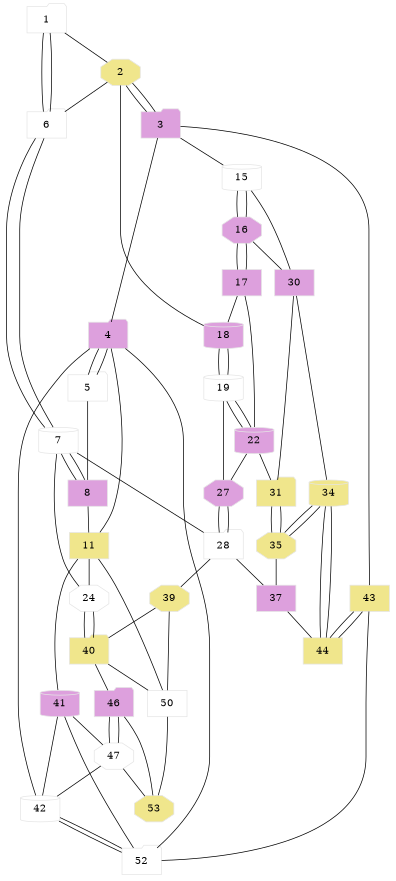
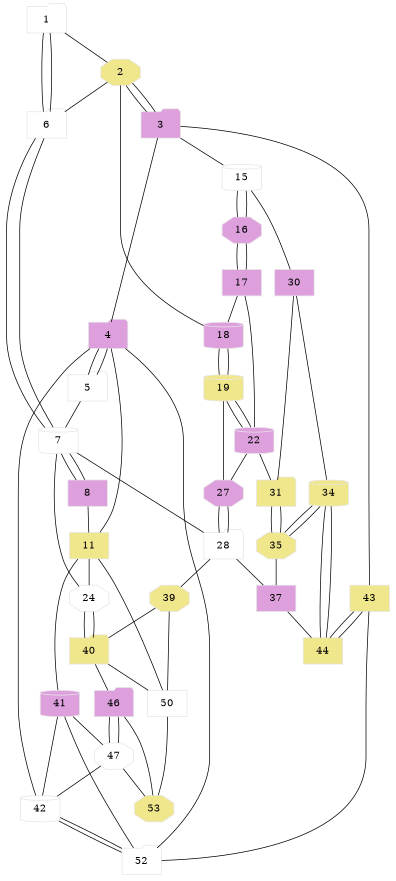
edge "16" -- "30": removed
node "19": fillcolor white -> khaki
edge "5" -- "8": now "5" -- "7"
